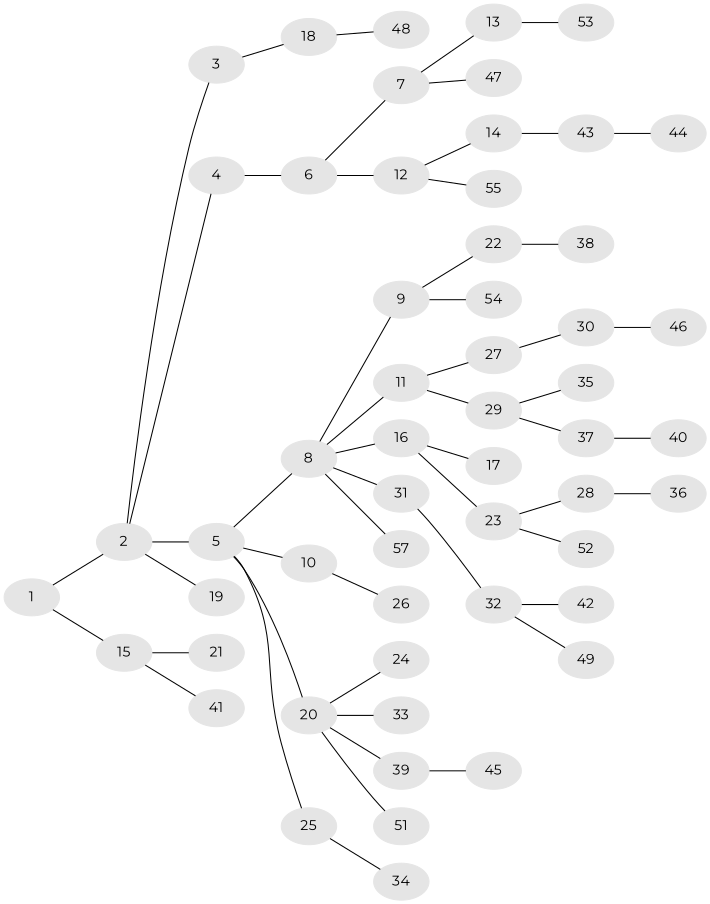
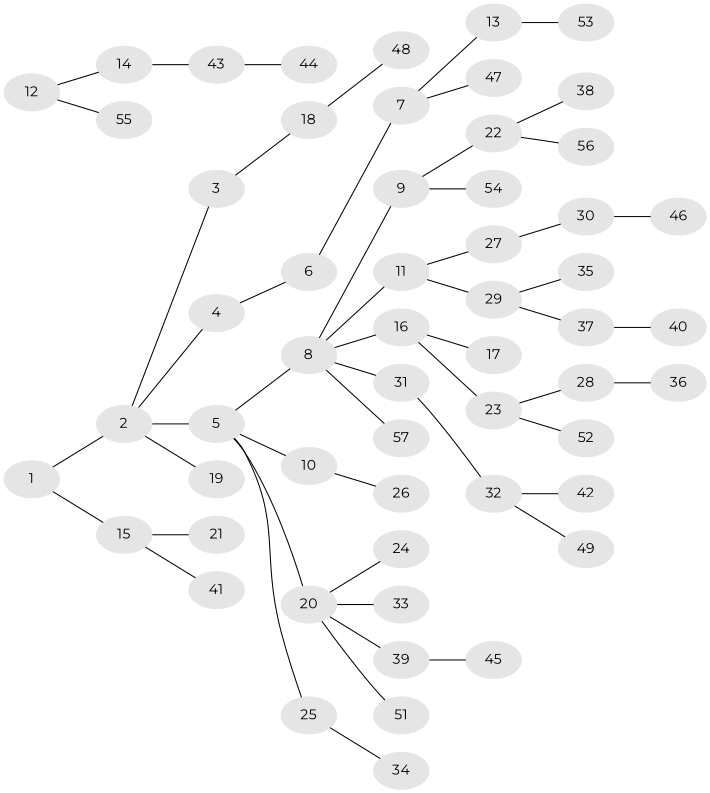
node "56": added
edge "6" -- "12": removed
